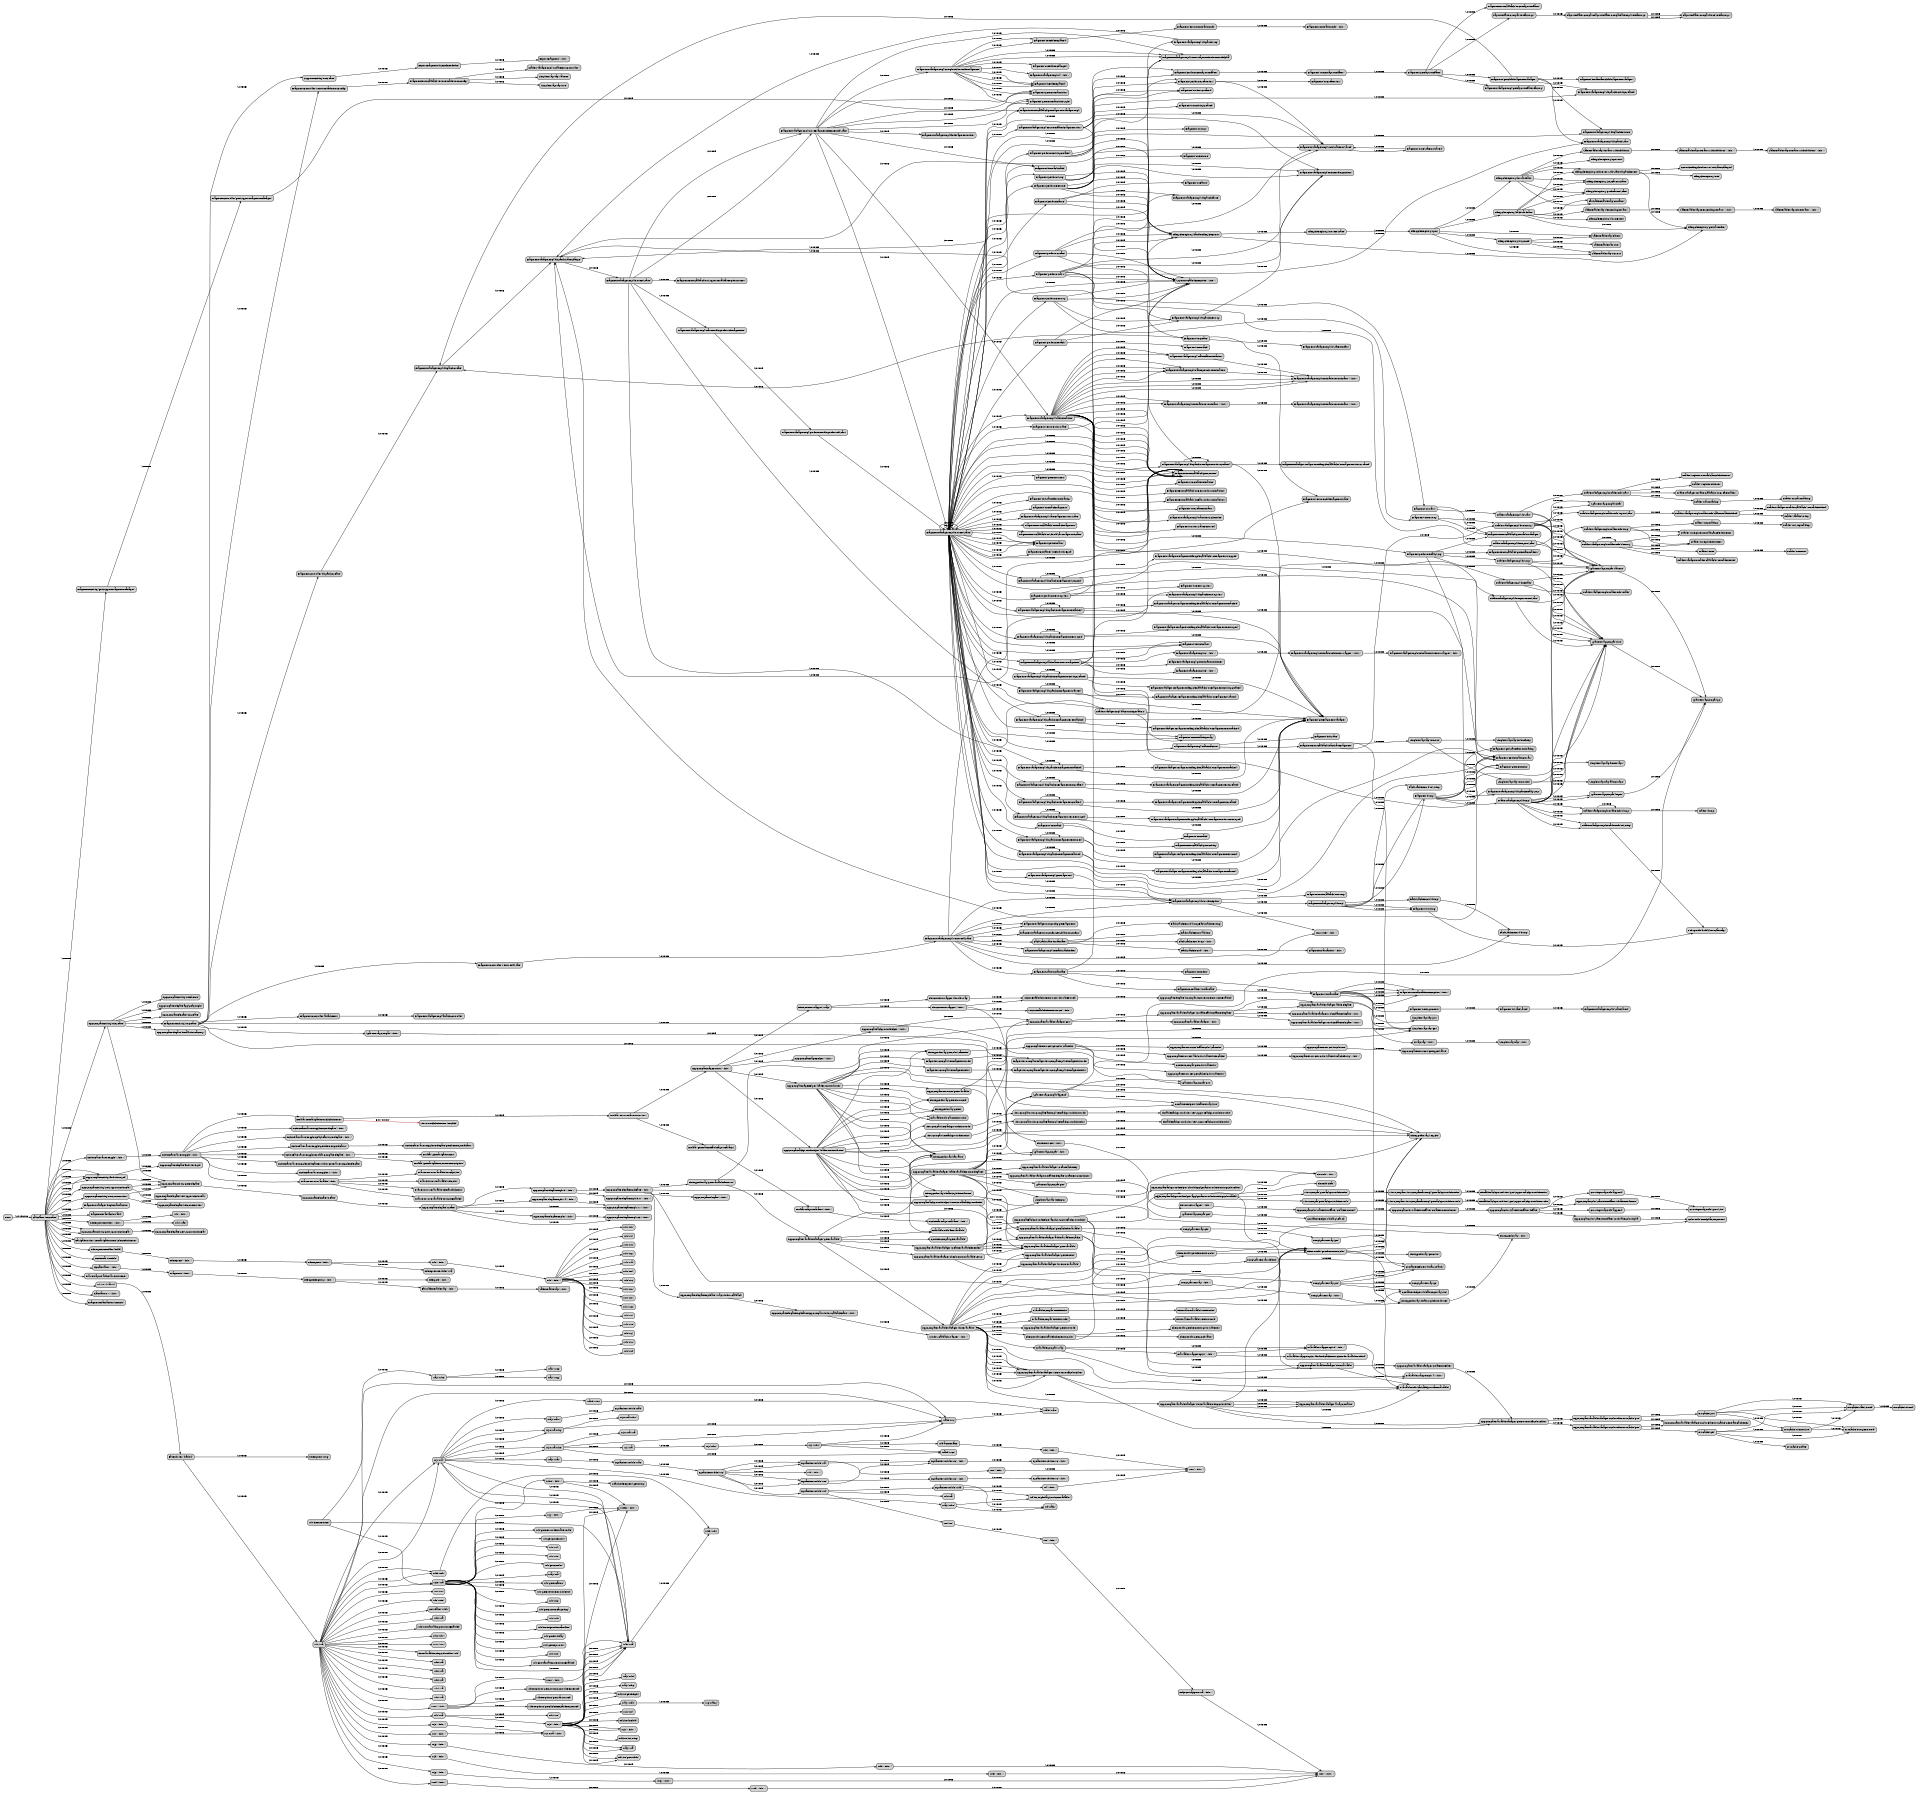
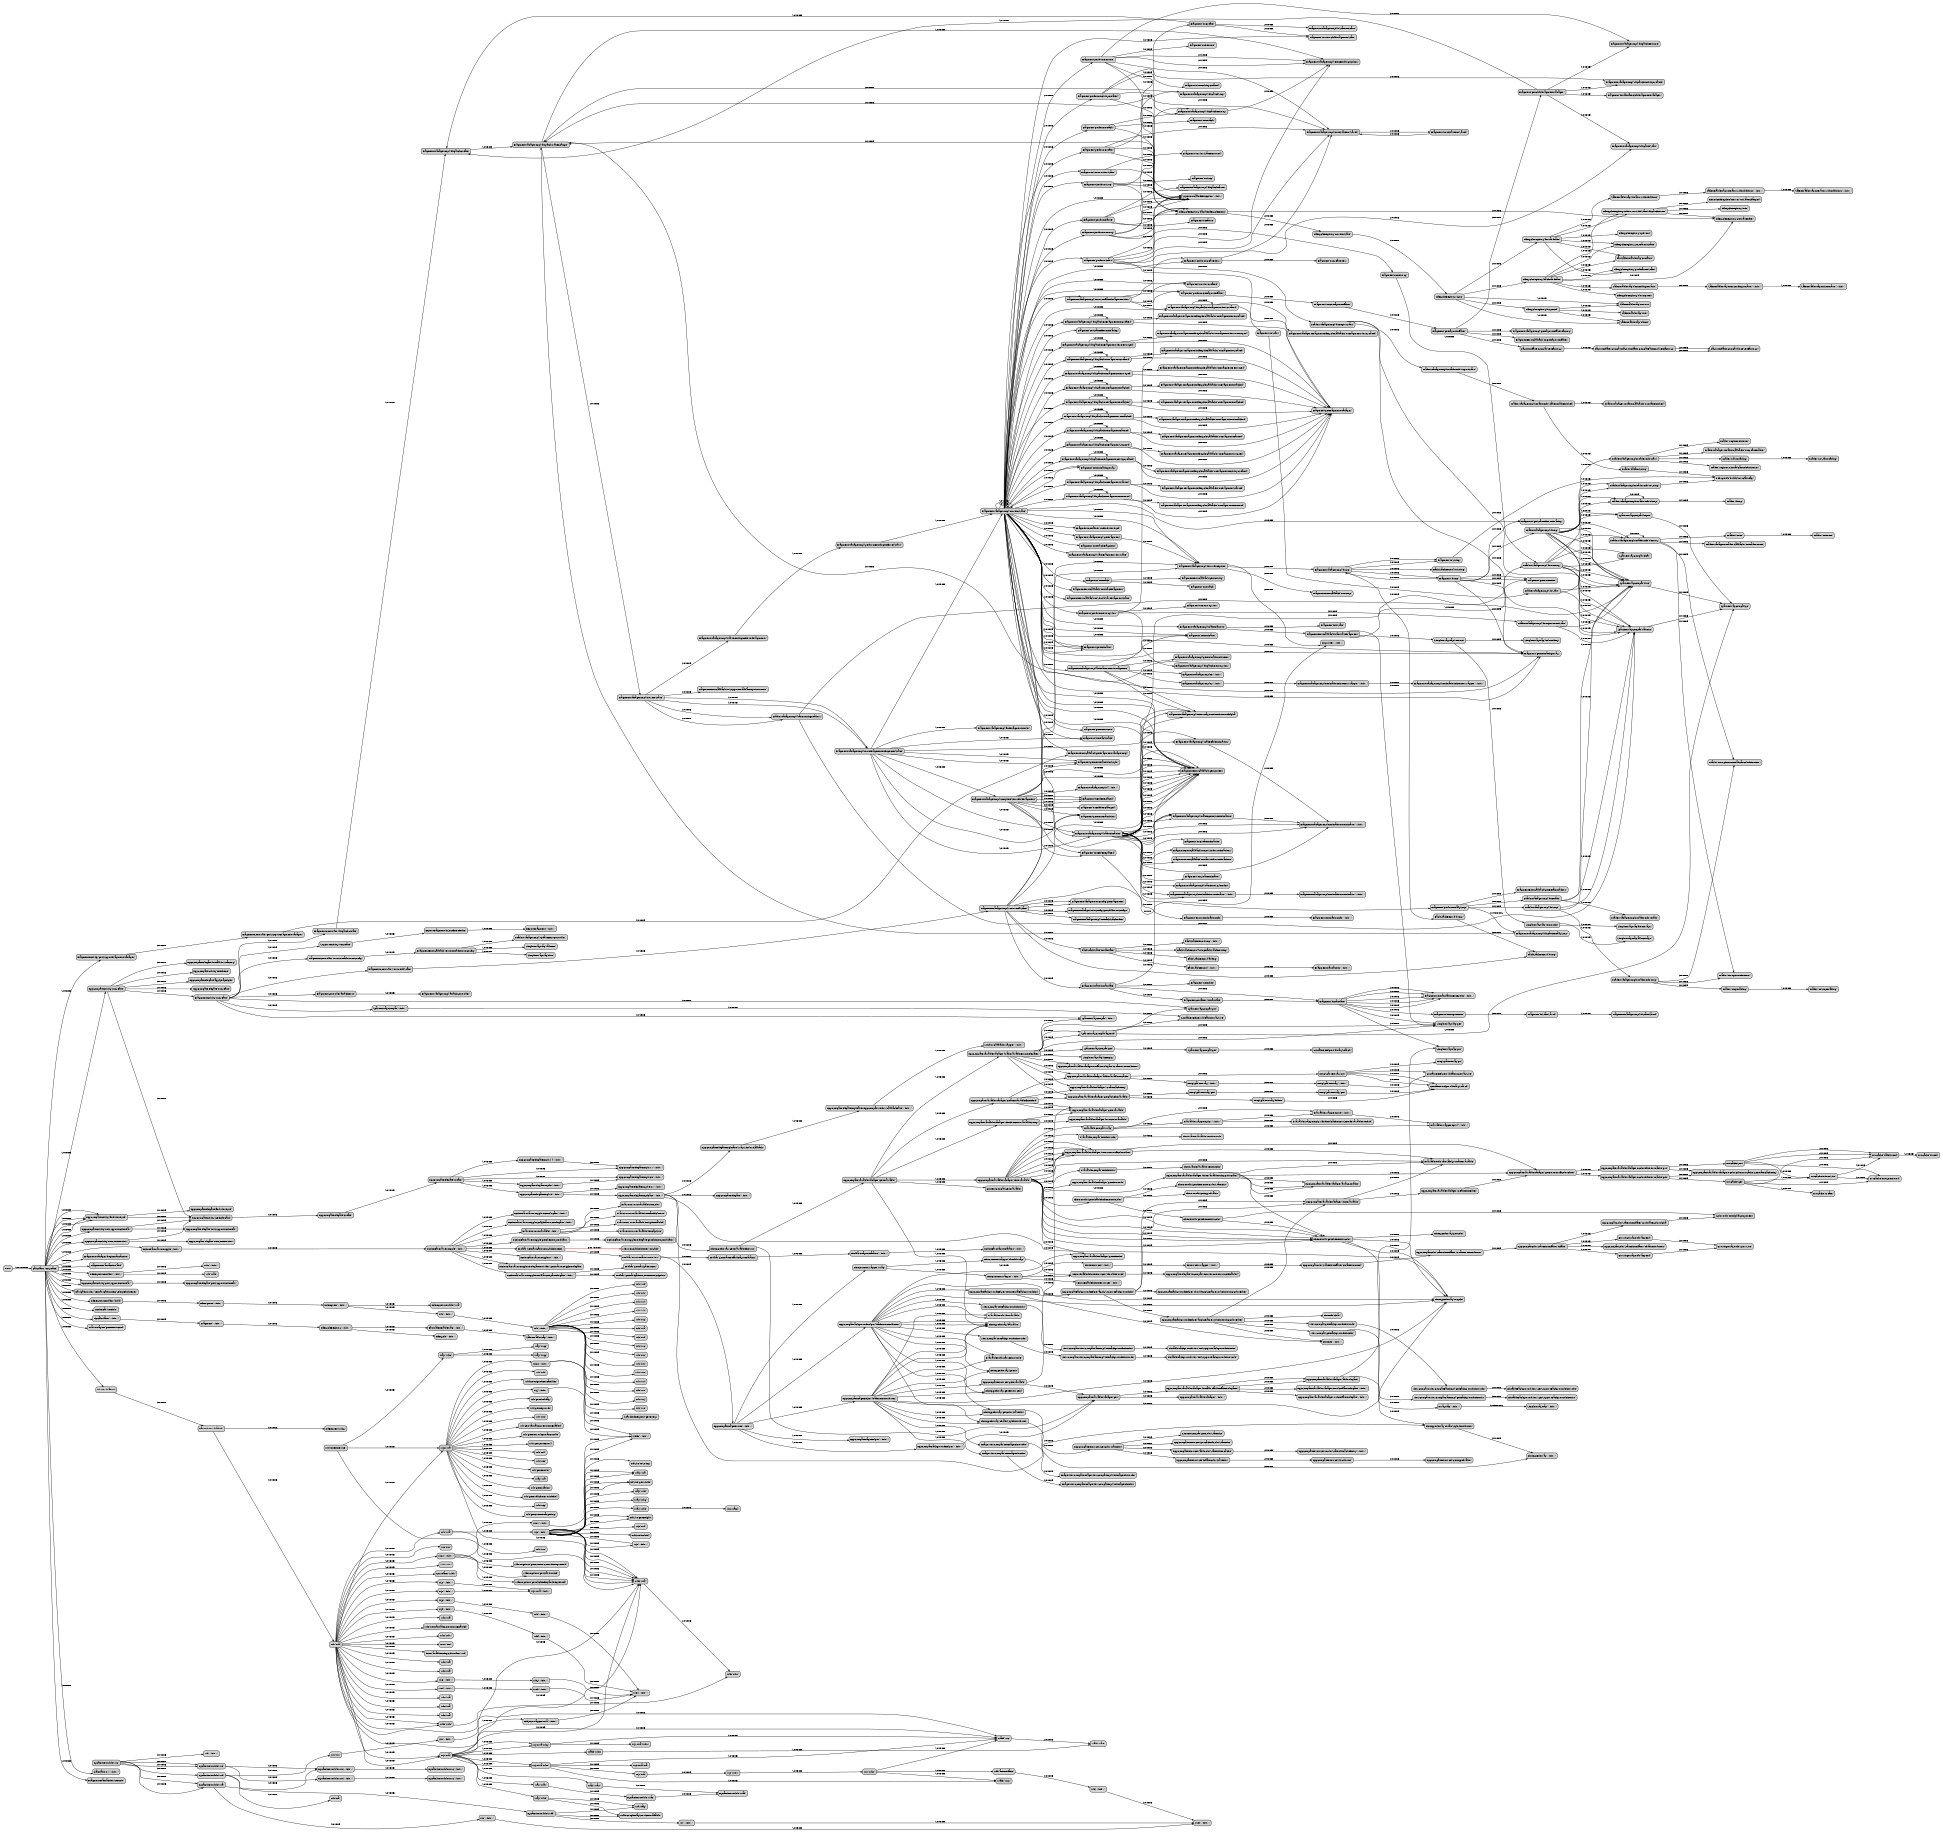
edge "Loader(dataToString)" -> "DebugUtils(buildShortClassTag)": added, label "SIMPLE"
node "FragmentHostCallback(getLoaderManager)": removed
edge "FragmentManagerImpl(animateRemoveFragment)" -> "Fragment(setAnimatingAway)": removed, label "SIMPLE"
edge "Fragment(performReallyStop)" -> "FragmentManagerImpl(dispatchReallyStop)": label "SIMPLE" -> "SYMBOLIC"
edge "FragmentManagerImpl(completeShowHideFragment)" -> "FragmentManagerImpl(loadAnimation)": added, label "SIMPLE"
edge "FragmentManagerImpl(restoreAllState)" -> "LogWriter(<init>)": label "SIMPLE" -> "NULL"
edge "ArrayMap(<init>)" -> "SimpleArrayMap(<init>)": label "SIMPLE" -> "SYMBOLIC"
edge "Fragment(instantiate)" -> "DrawableUtils(canSafelyMutateDrawable)": now "Fragment(instantiate)" -> "SimpleArrayMap(put)"
edge "AppCompatDrawableManager(createDrawableIfNeeded)" -> "SimpleArrayMap(isEmpty)": now "AppCompatDrawableManager(createDrawableIfNeeded)" -> "AppCompatDrawableManager(createCacheKey)"
edge "AppCompatDrawableManager(loadDrawableFromDelegates)" -> "AppCompatDrawableManager(addDrawableToCache)": label "GUI (NULL)" -> "SIMPLE"
node "DrawerLayout(addDrawerListener)": label "DrawerLayout(addDrawerListener)" -> "DrawerLayout(getResourceId)"
edge "DynamiteModule(zzac)" -> "DynamiteModule(zzc)": now "DynamiteModule(zzac)" -> "DynamiteModule(zzab)"
